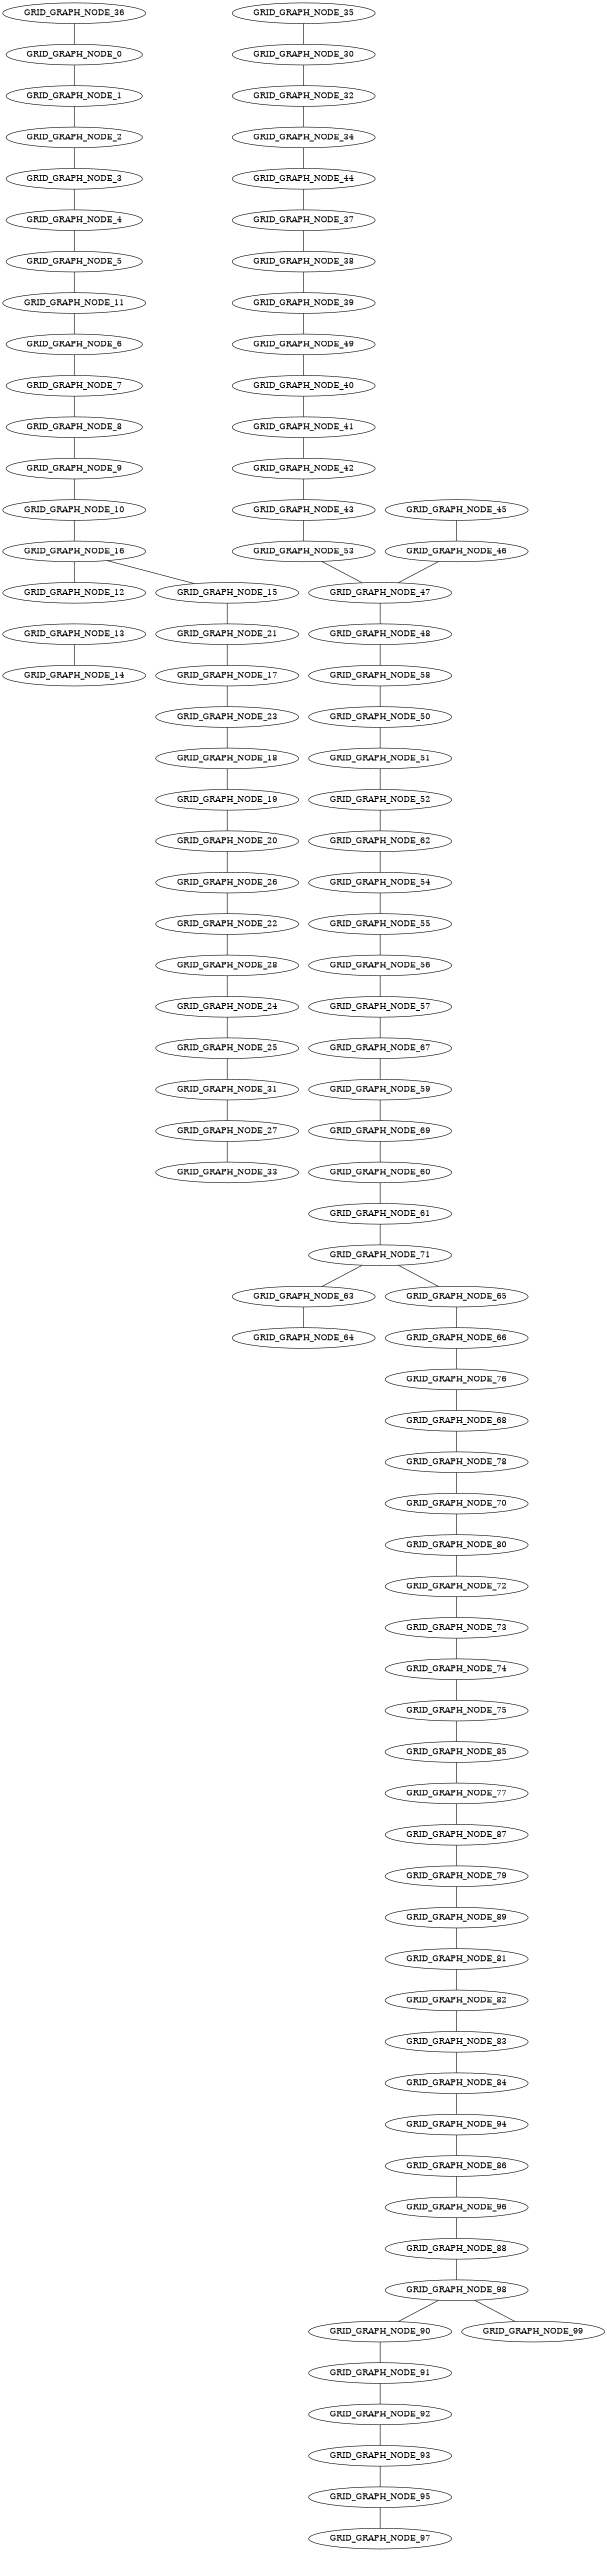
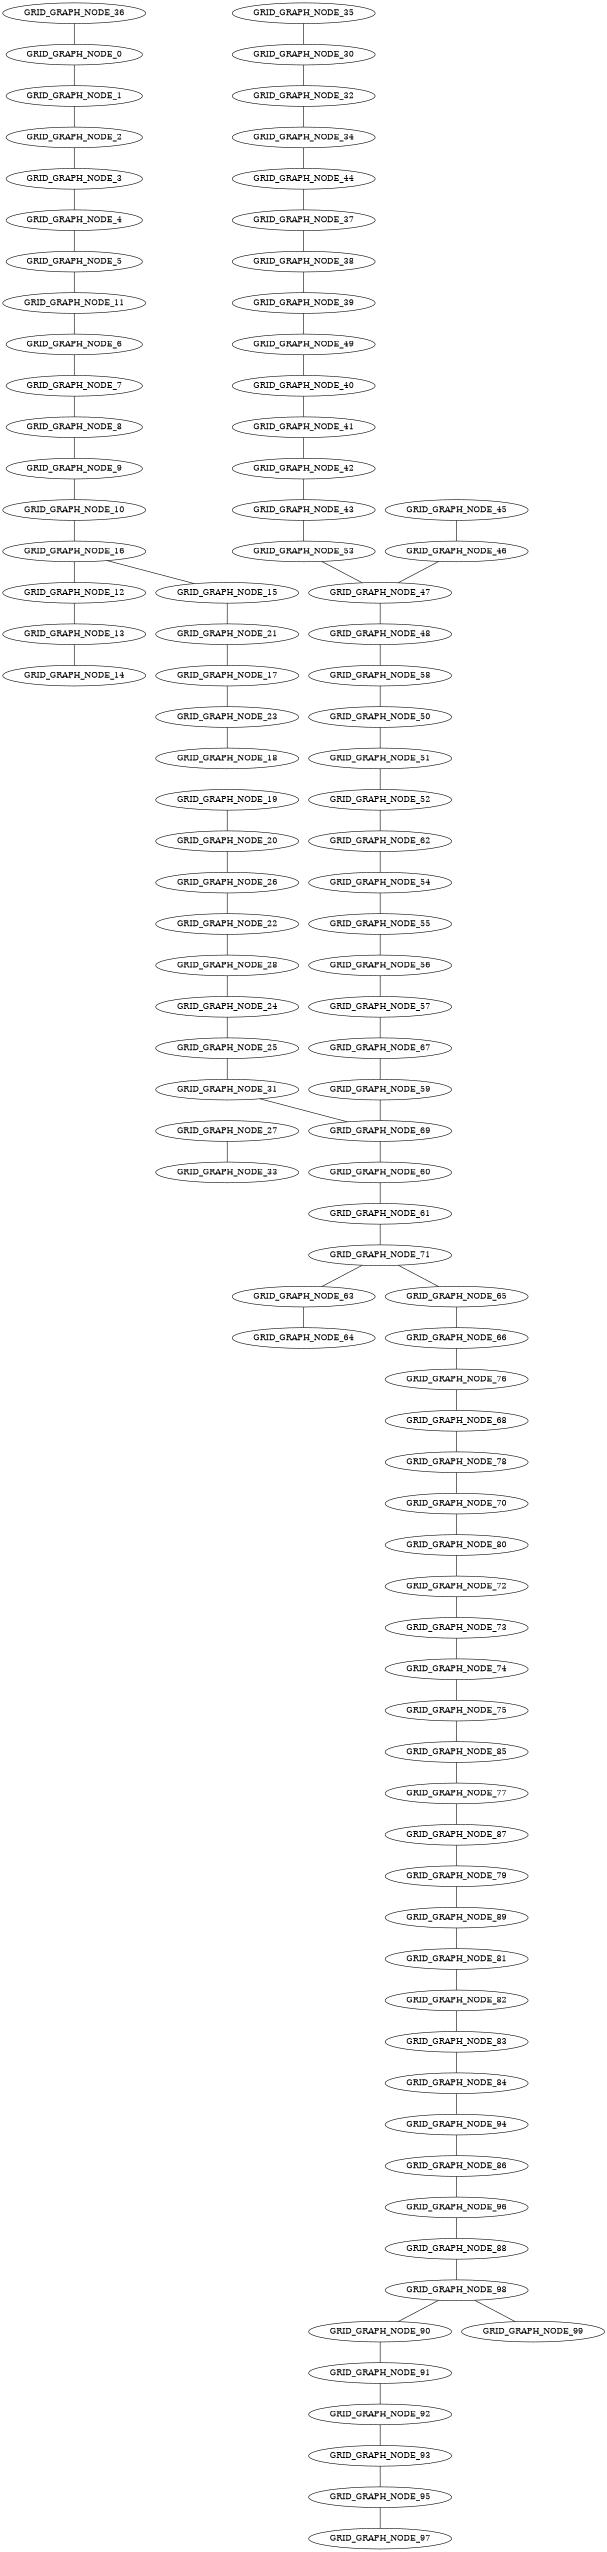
edge "GRID_GRAPH_NODE_12" -- "GRID_GRAPH_NODE_13": added
edge "GRID_GRAPH_NODE_18" -- "GRID_GRAPH_NODE_19": removed
edge "GRID_GRAPH_NODE_31" -- "GRID_GRAPH_NODE_27": now "GRID_GRAPH_NODE_31" -- "GRID_GRAPH_NODE_69"
